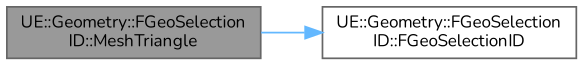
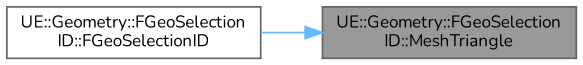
edge "UE::Geometry::FGeoSelection ID::MeshTriangle" -> "UE::Geometry::FGeoSelection ID::FGeoSelectionID": reversed
